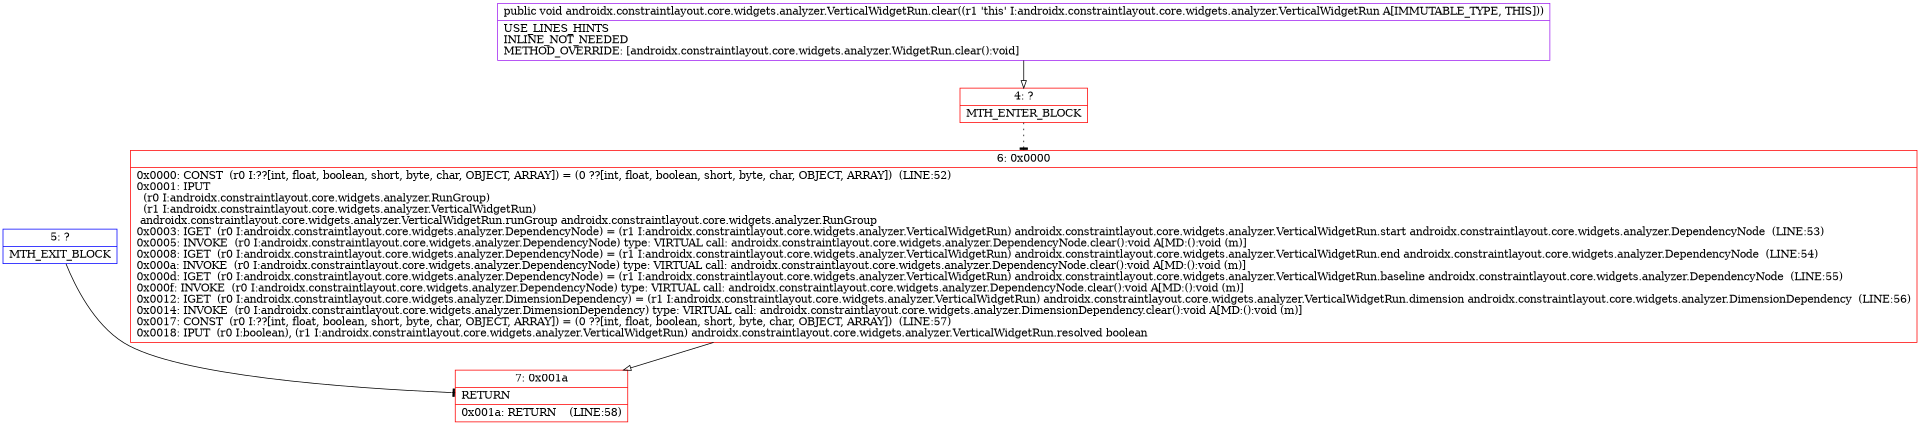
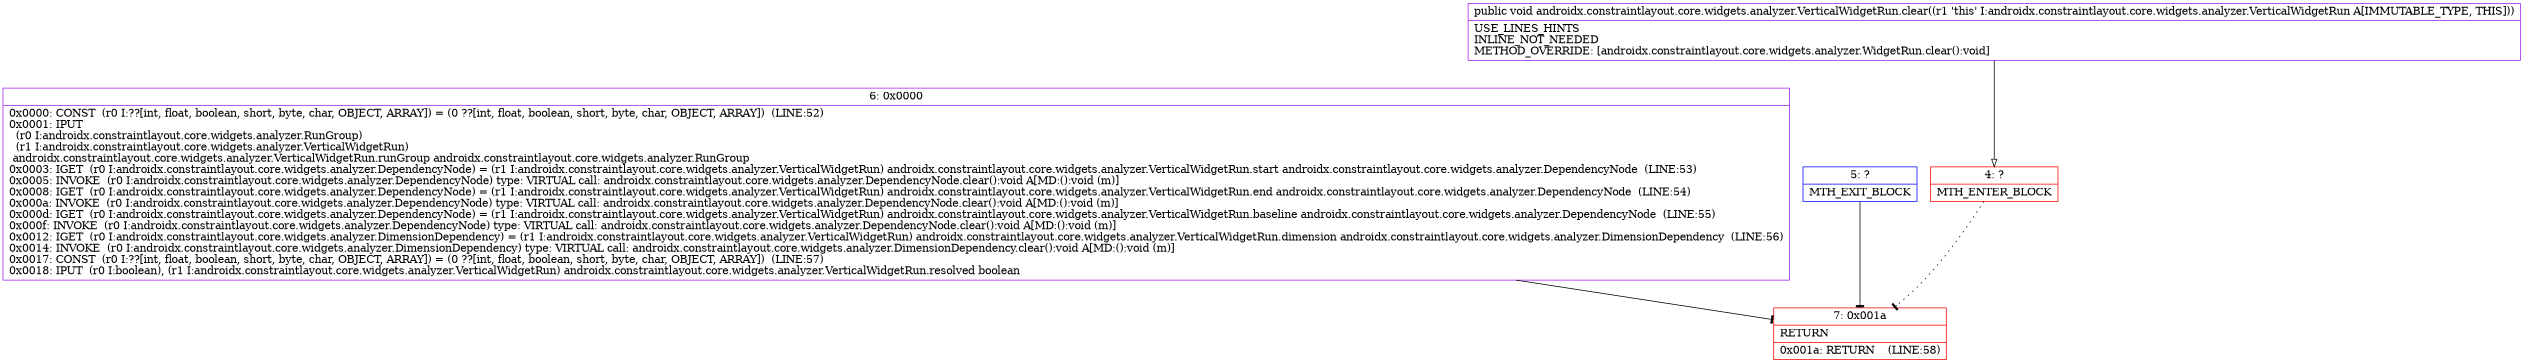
edge "4: ?" -> "6: 0x0000": now "4: ?" -> "7: 0x001a"
node "6: 0x0000": color red -> purple
edge "6: 0x0000" -> "7: 0x001a": arrowhead onormal -> tee
